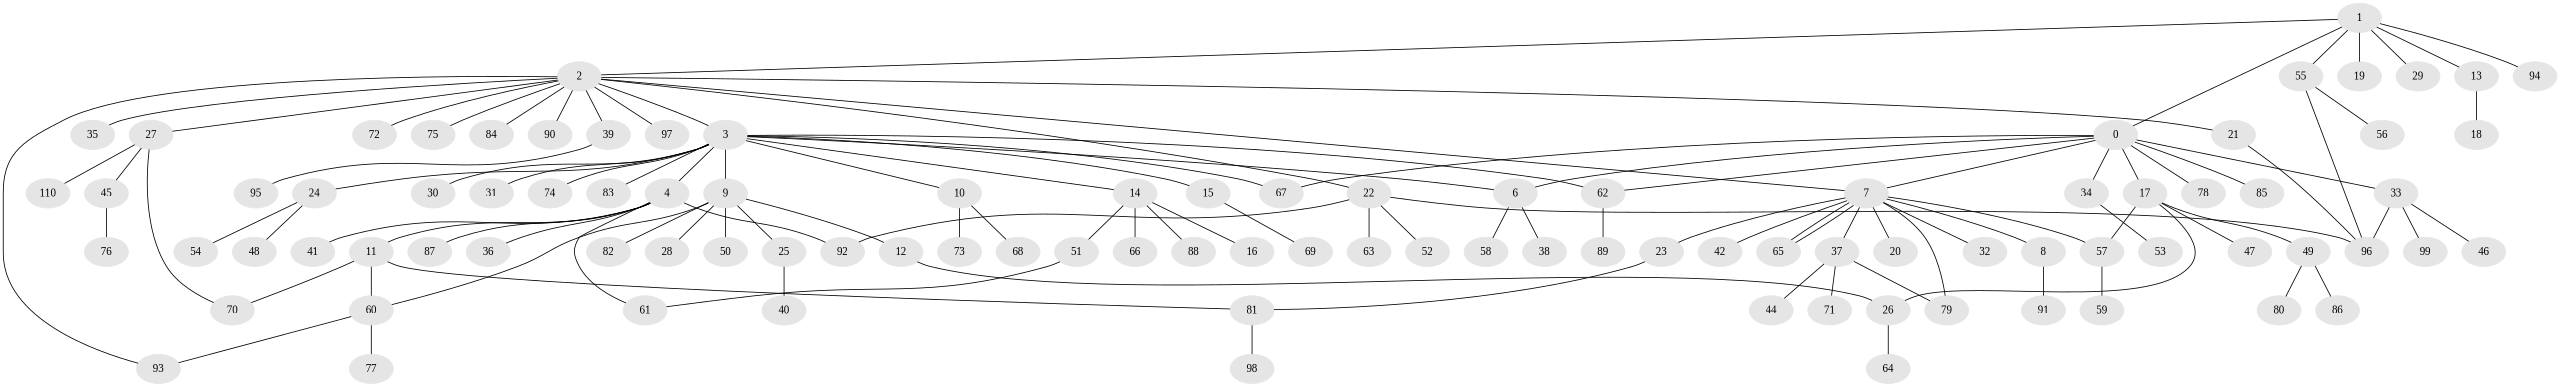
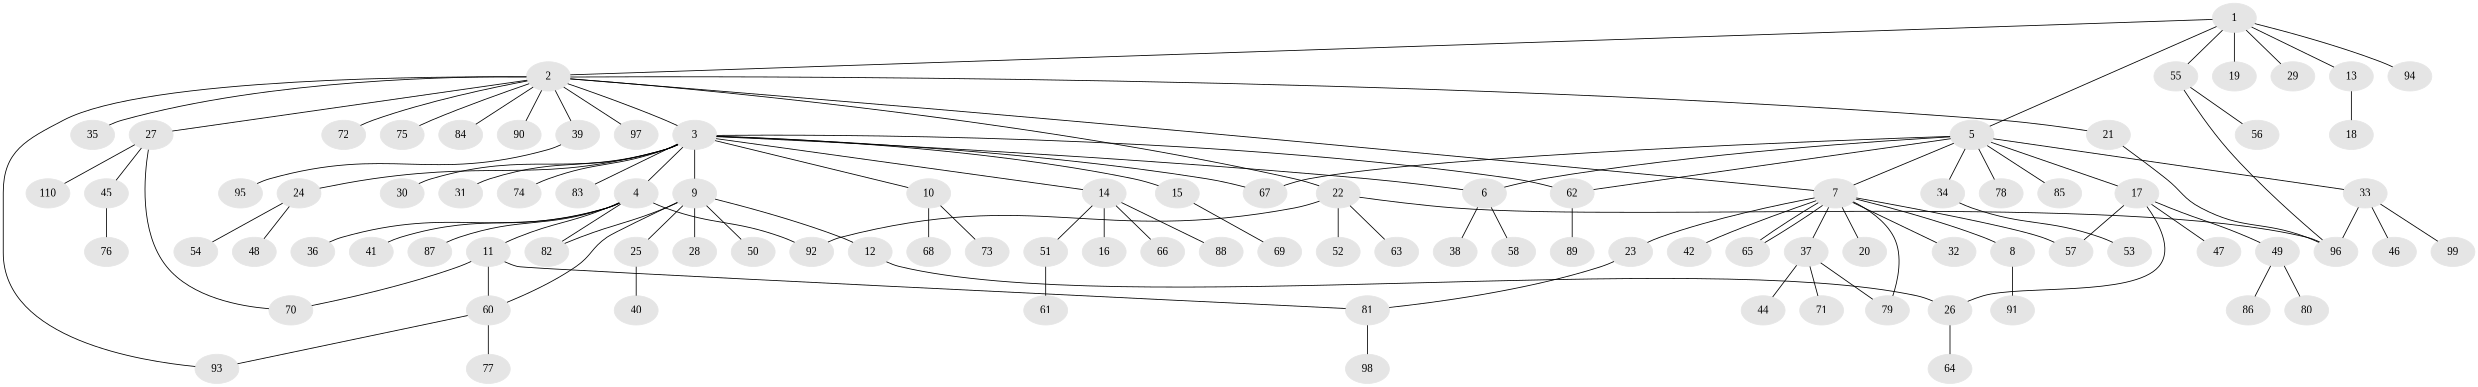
node "0": label "0" -> "5"
edge "4" -- "61": now "4" -- "82"
node "59": removed
